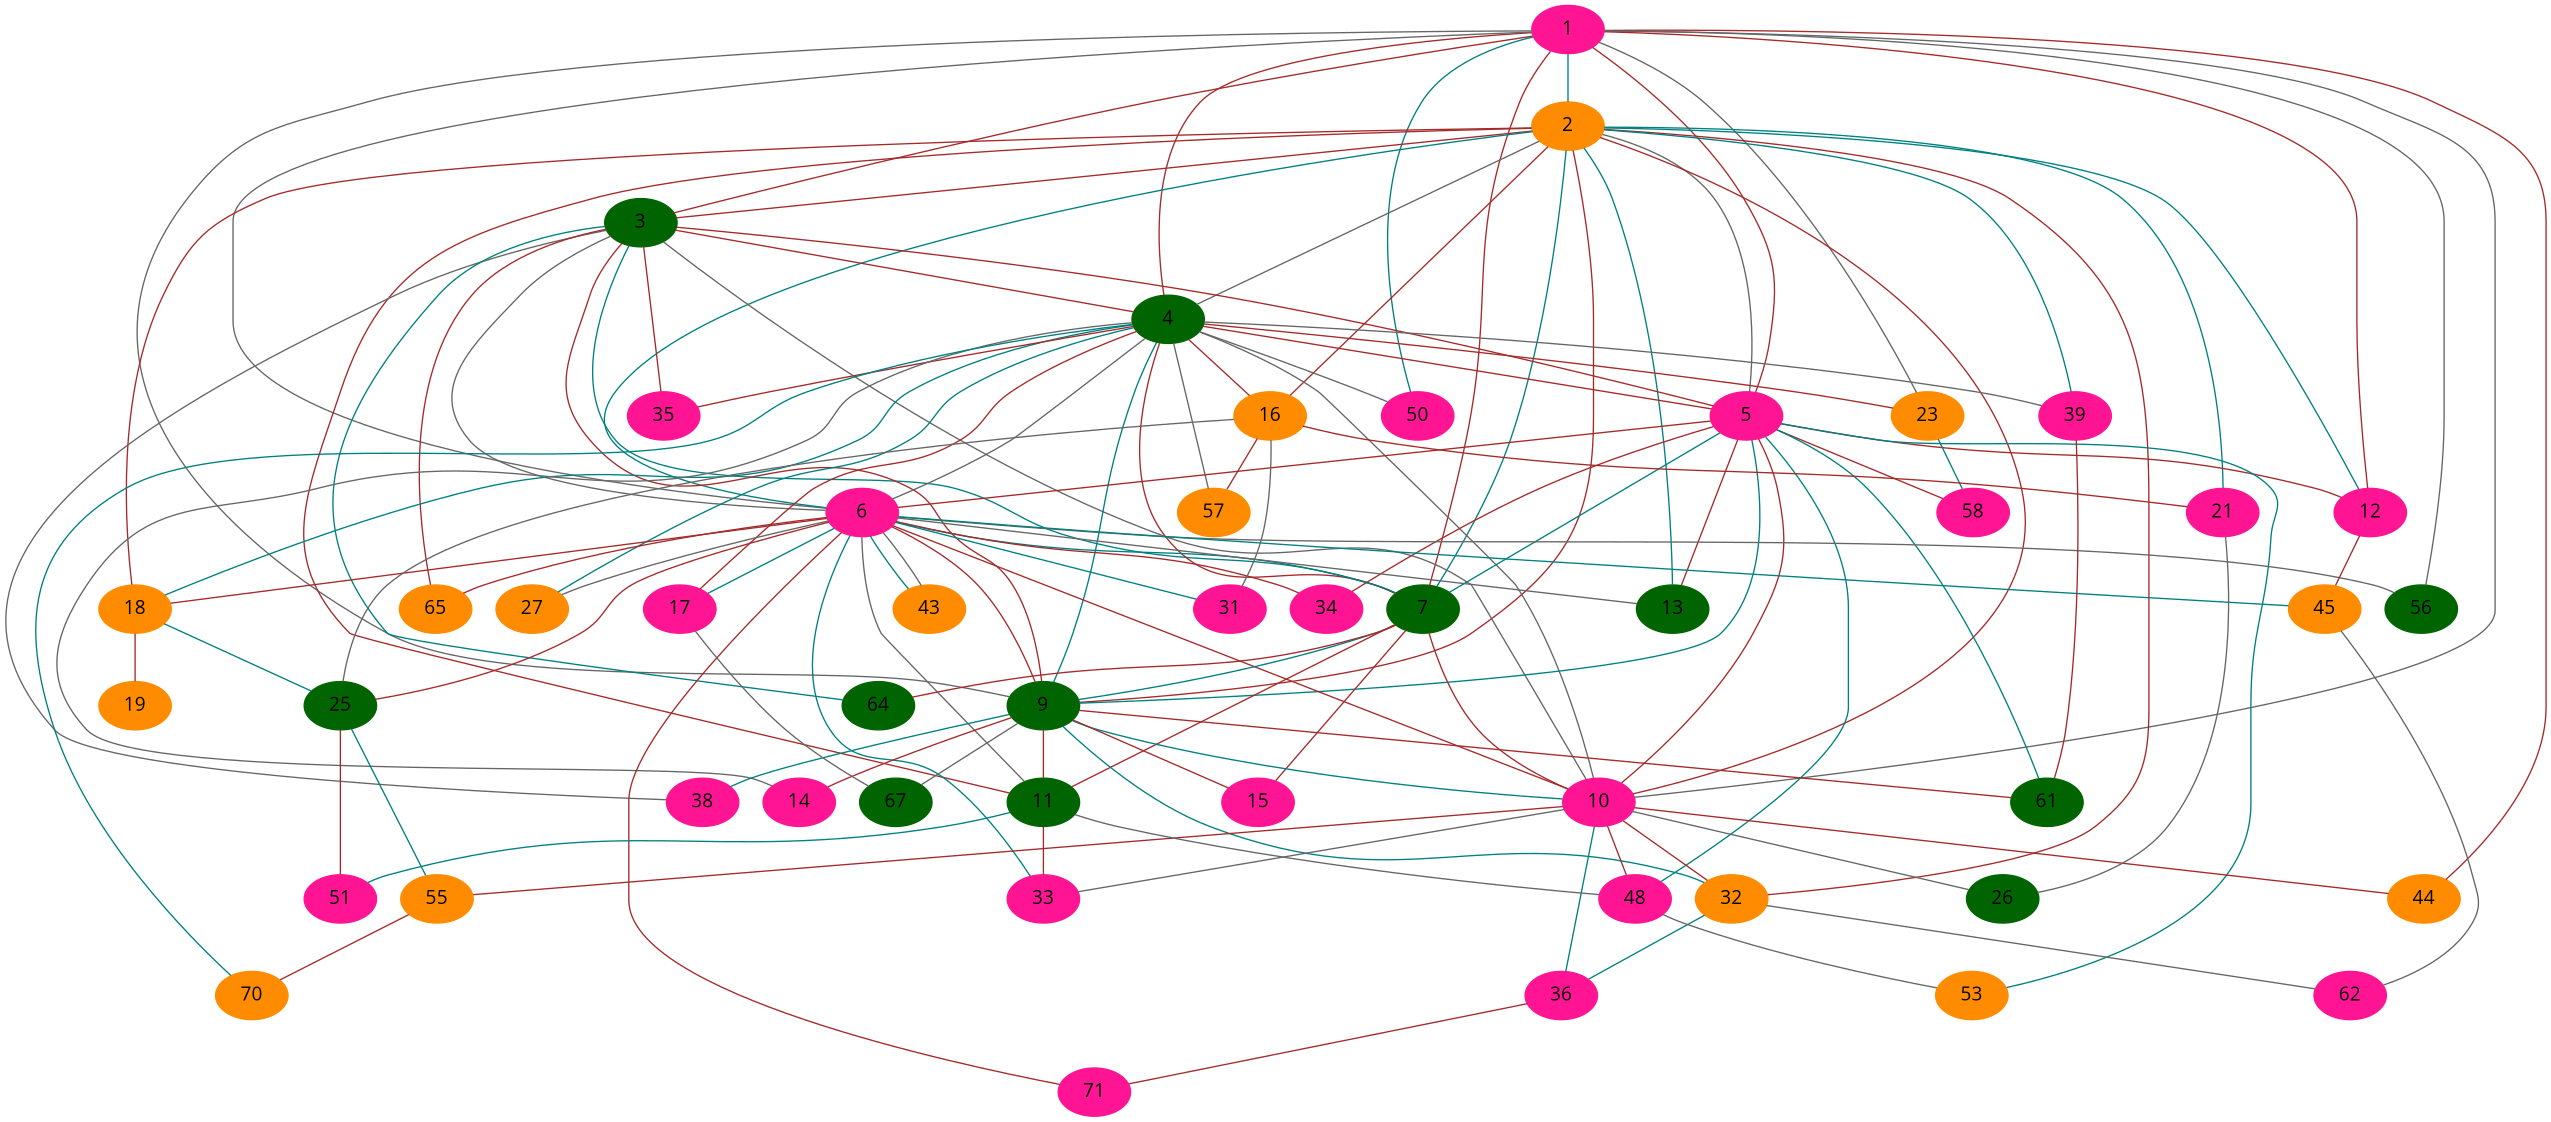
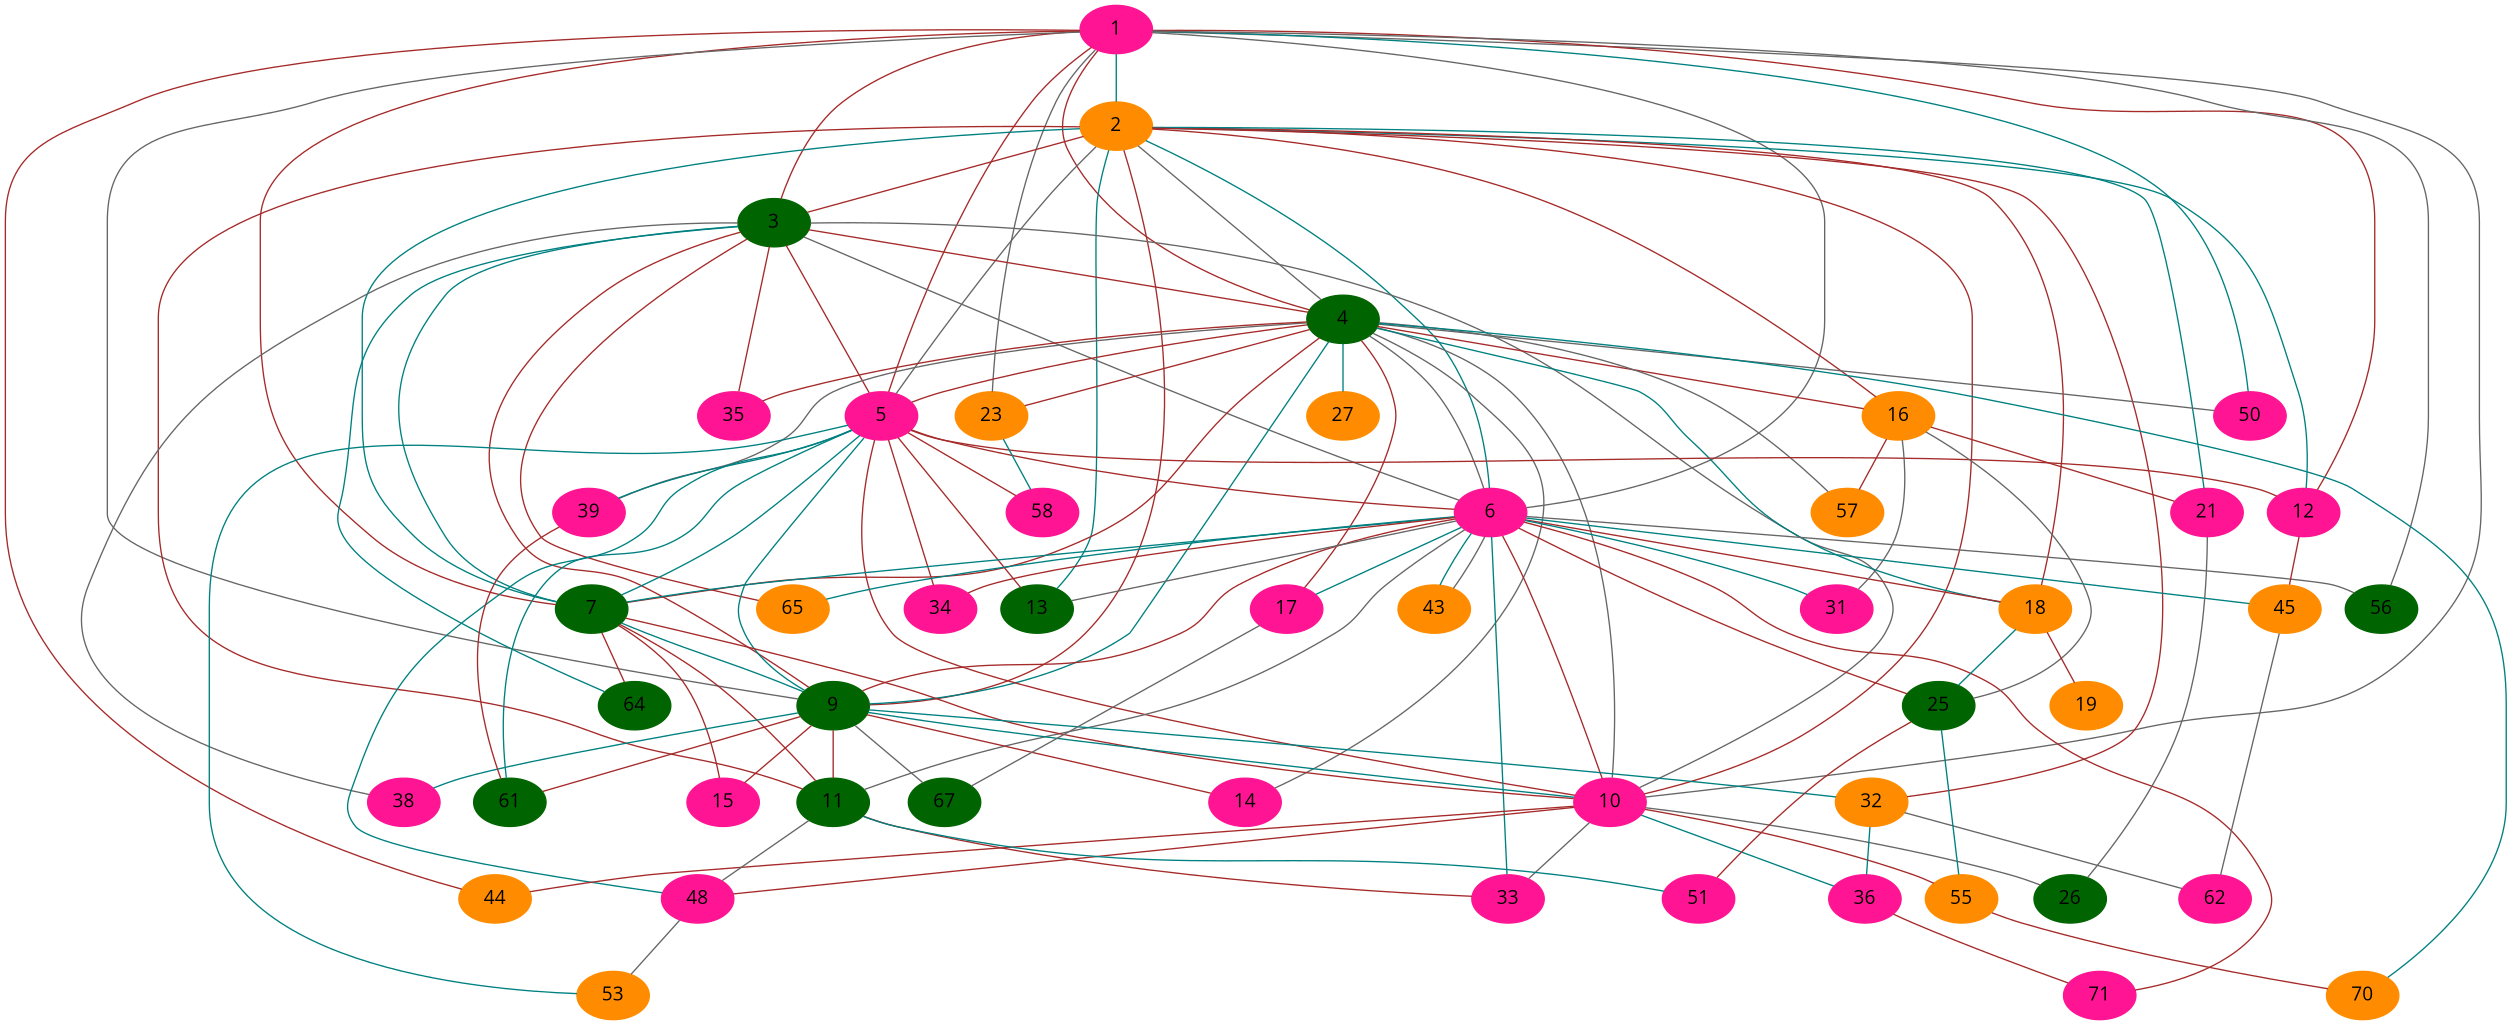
edge "2" -- "39": now "5" -- "39"
edge "6" -- "65": color brown -> teal
edge "6" -- "27": removed
edge "10" -- "32": removed
